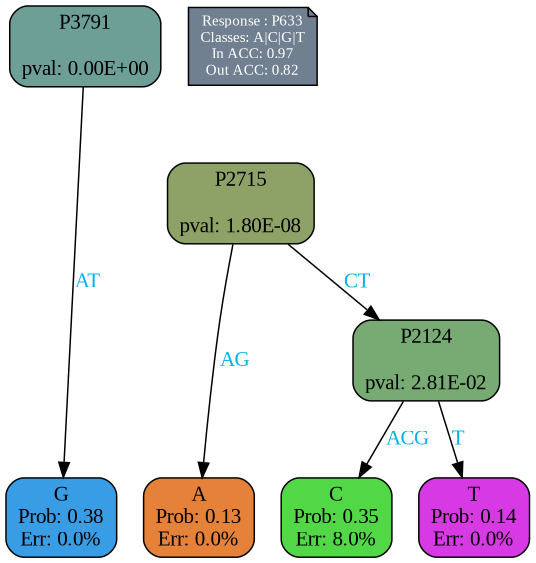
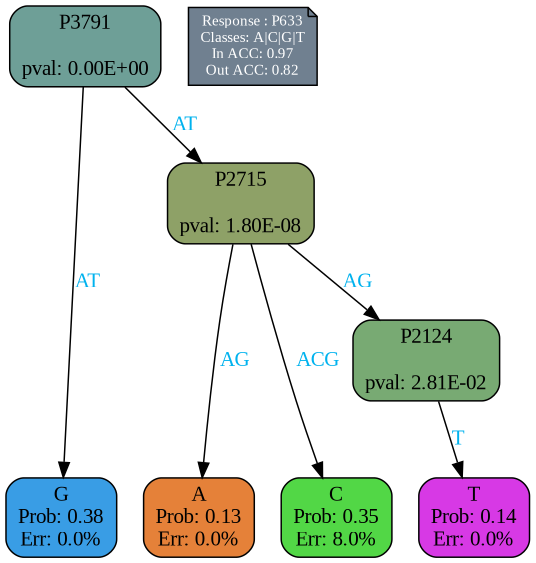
edge "P3791 pval: 0.00E+00" -> "P2715 pval: 1.80E-08": added, label "AT"
edge "P2715 pval: 1.80E-08" -> "P2124 pval: 2.81E-02": label "CT" -> "AG"
edge "P2124 pval: 2.81E-02" -> "C Prob: 0.35 Err: 8.0%": now "P2715 pval: 1.80E-08" -> "C Prob: 0.35 Err: 8.0%"
